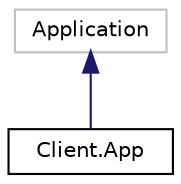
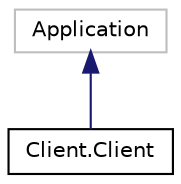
node "Client.App": label "Client.App" -> "Client.Client"
